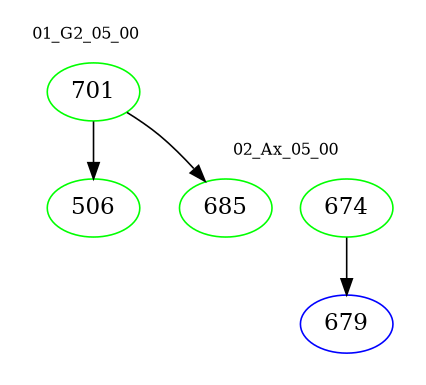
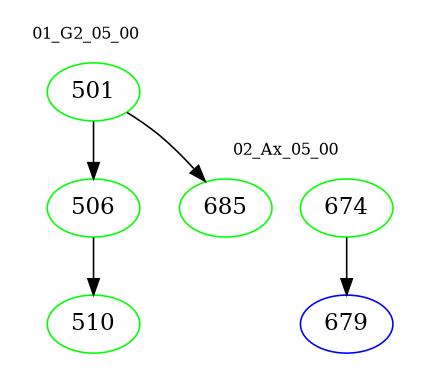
node "701": label "701" -> "501"
node "510": added
